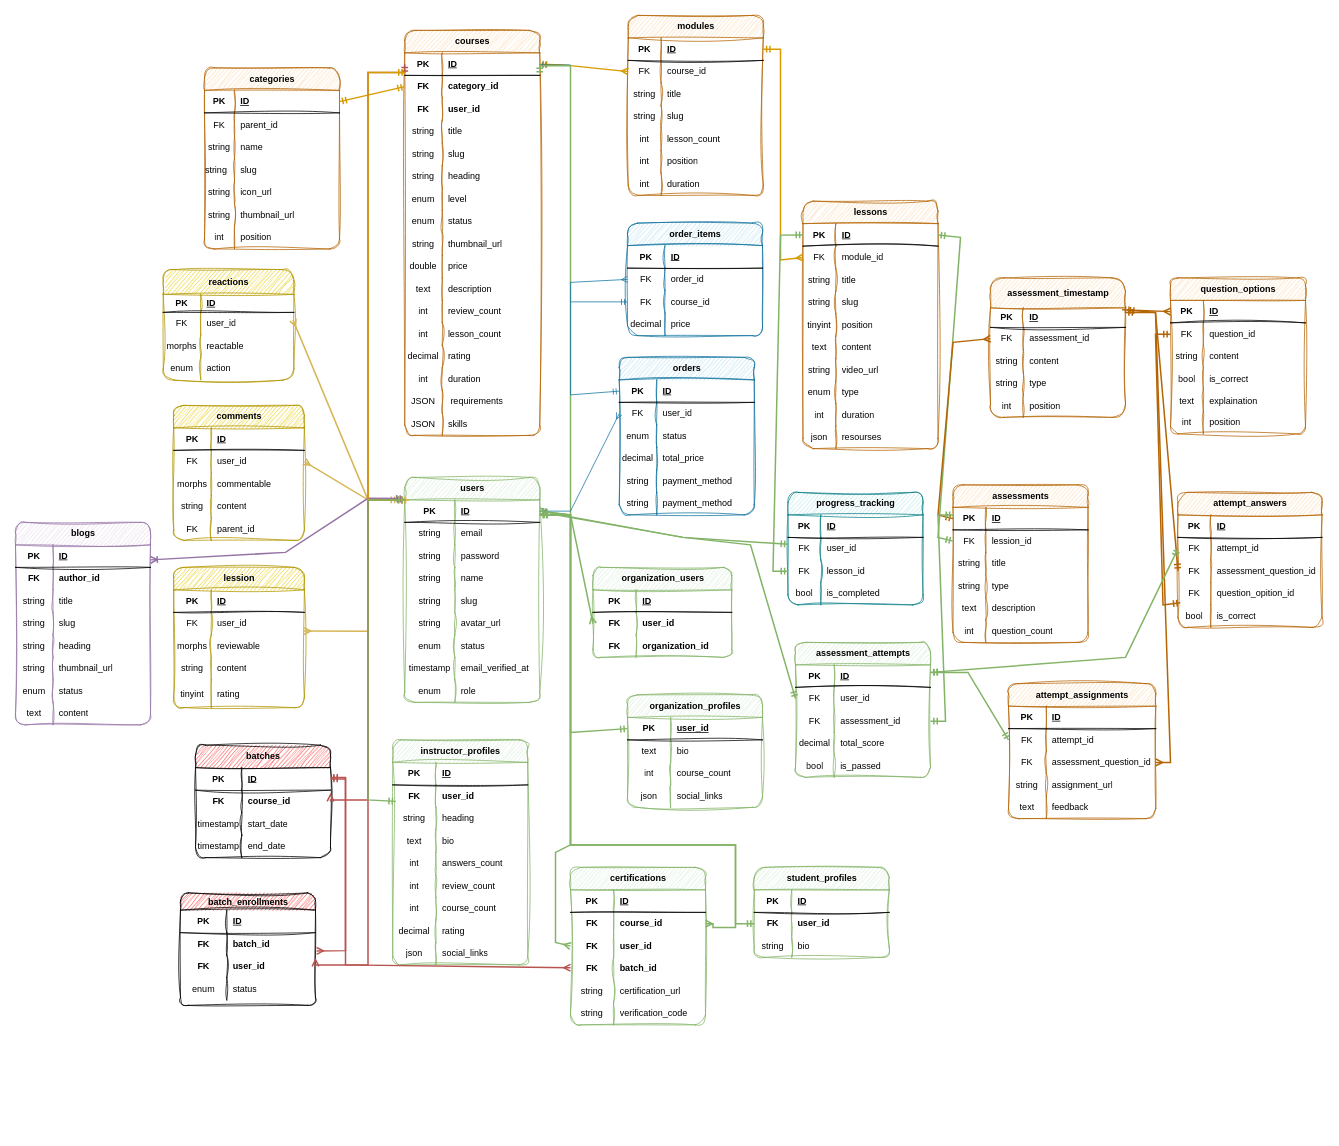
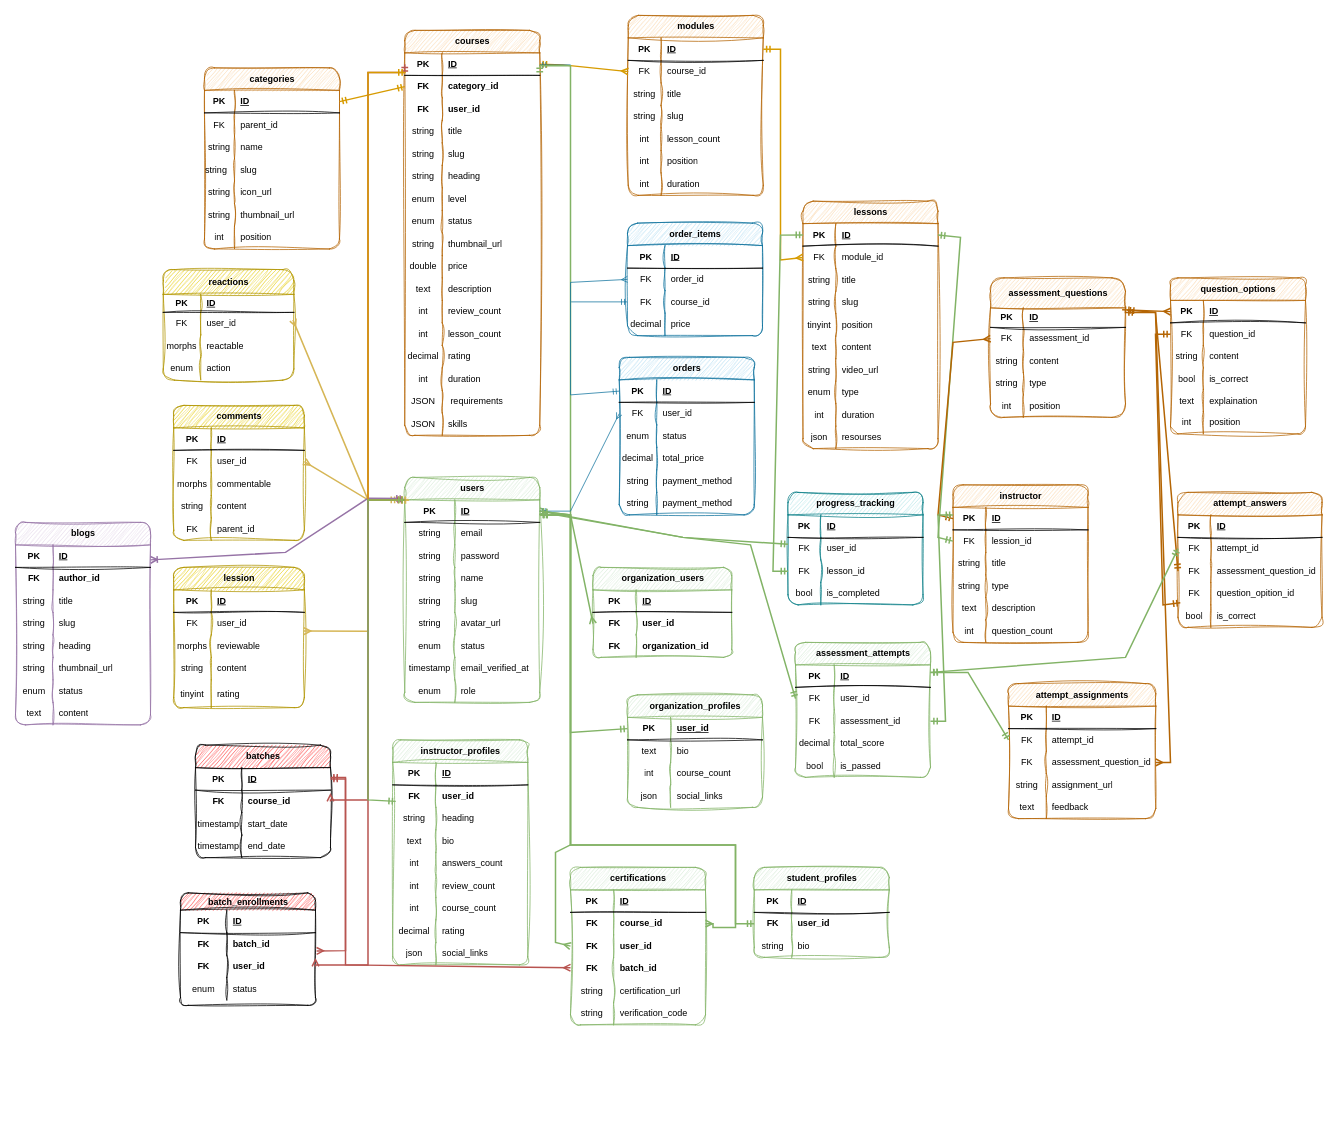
node "assessment_timestamp": label "assessment_timestamp" -> "assessment_questions"
node "assessments": label "assessments" -> "instructor"
